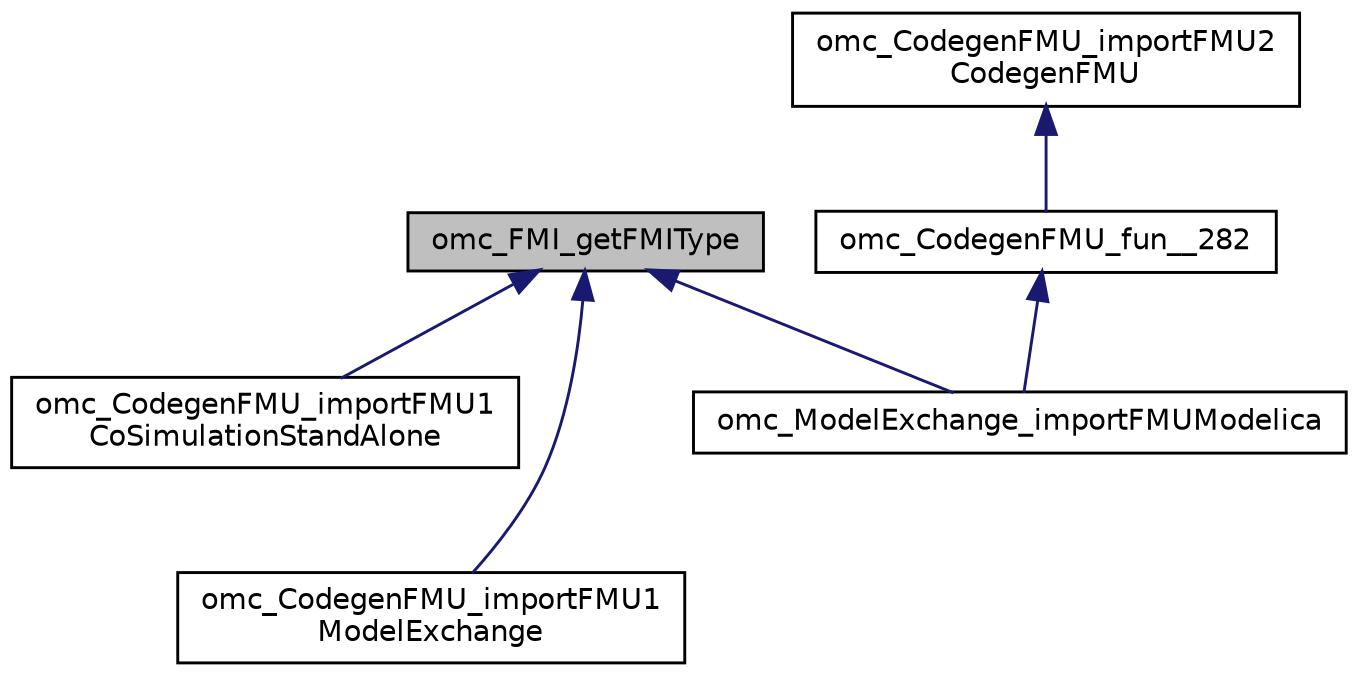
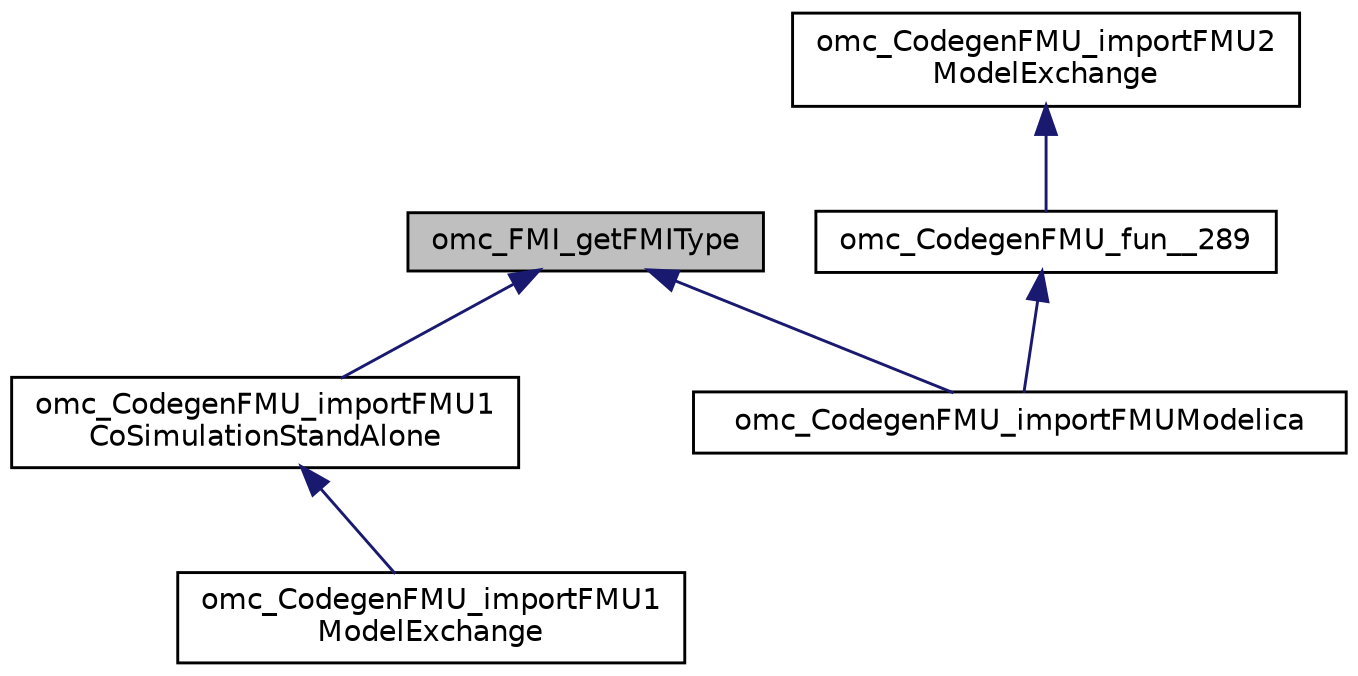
node "omc_CodegenFMU_importFMU2 CodegenFMU": label "omc_CodegenFMU_importFMU2 CodegenFMU" -> "omc_CodegenFMU_importFMU2 ModelExchange"
node "omc_CodegenFMU_fun__282": label "omc_CodegenFMU_fun__282" -> "omc_CodegenFMU_fun__289"
node "omc_ModelExchange_importFMUModelica": label "omc_ModelExchange_importFMUModelica" -> "omc_CodegenFMU_importFMUModelica"
edge "omc_CodegenFMU_importFMU1 ModelExchange" -> "omc_FMI_getFMIType": now "omc_CodegenFMU_importFMU1 ModelExchange" -> "omc_CodegenFMU_importFMU1 CoSimulationStandAlone"
